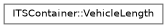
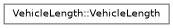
node "ITSContainer::VehicleLength": label "ITSContainer::VehicleLength" -> "VehicleLength::VehicleLength"
